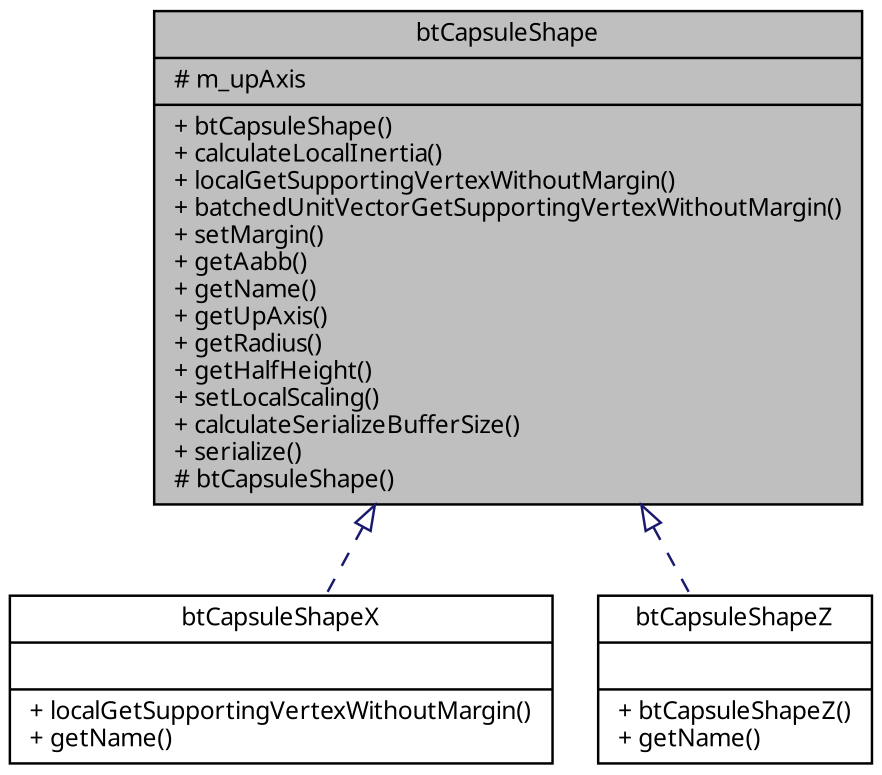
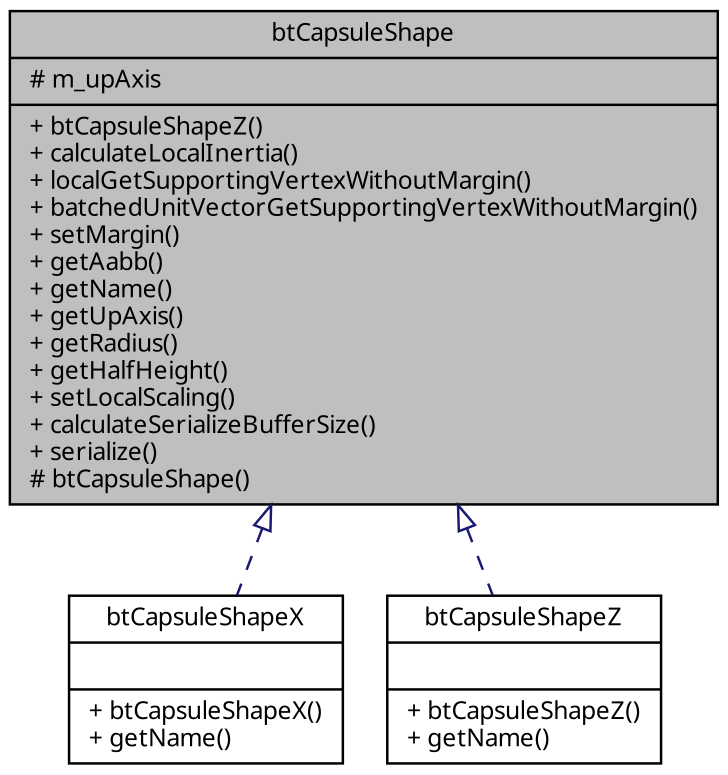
node "btCapsuleShape": text "+ btCapsuleShape()" -> "+ btCapsuleShapeZ()"
node "btCapsuleShapeX": text "+ localGetSupportingVertexWithoutMargin()" -> "+ btCapsuleShapeX()"
